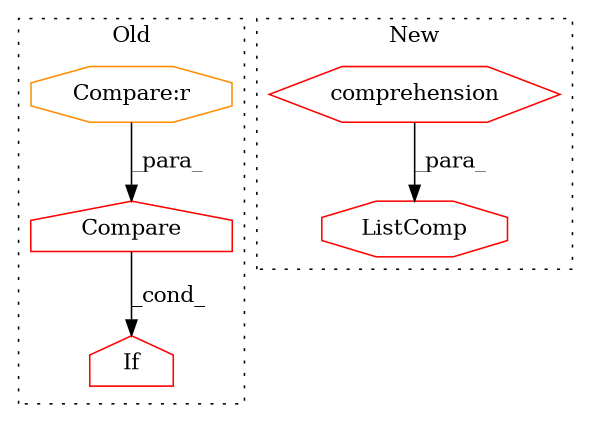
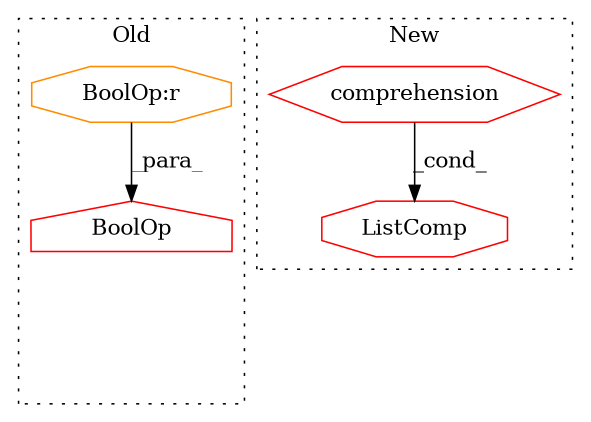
node "Compare:r": label "Compare:r" -> "BoolOp:r"
edge "comprehension" -> "ListComp": label "_para_" -> "_cond_"
node "Compare": label "Compare" -> "BoolOp"
node "If": removed
